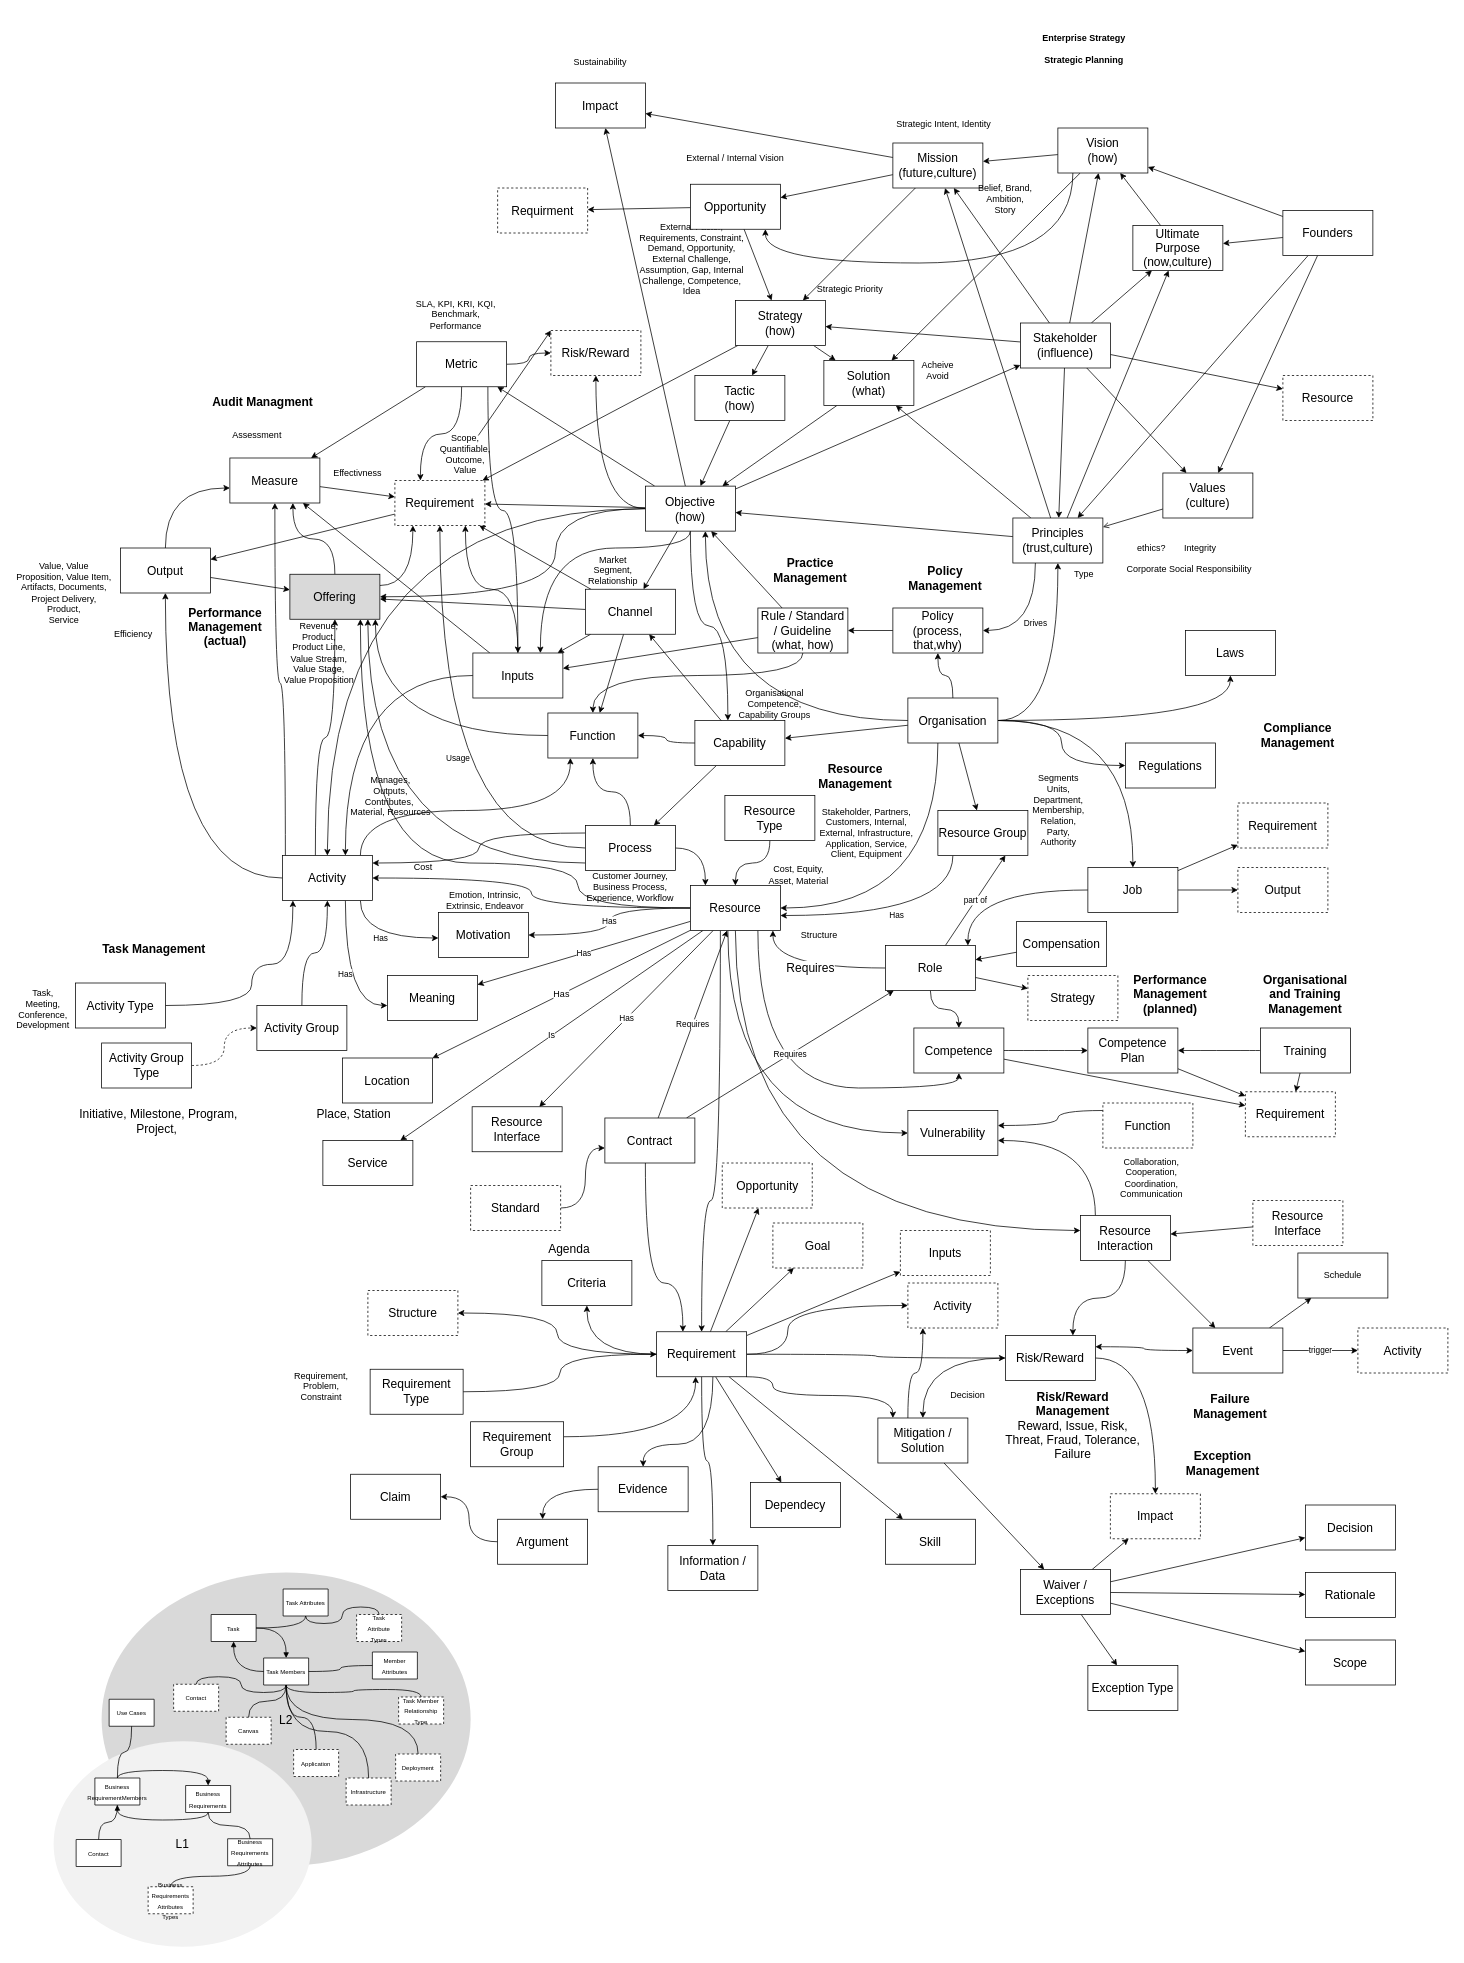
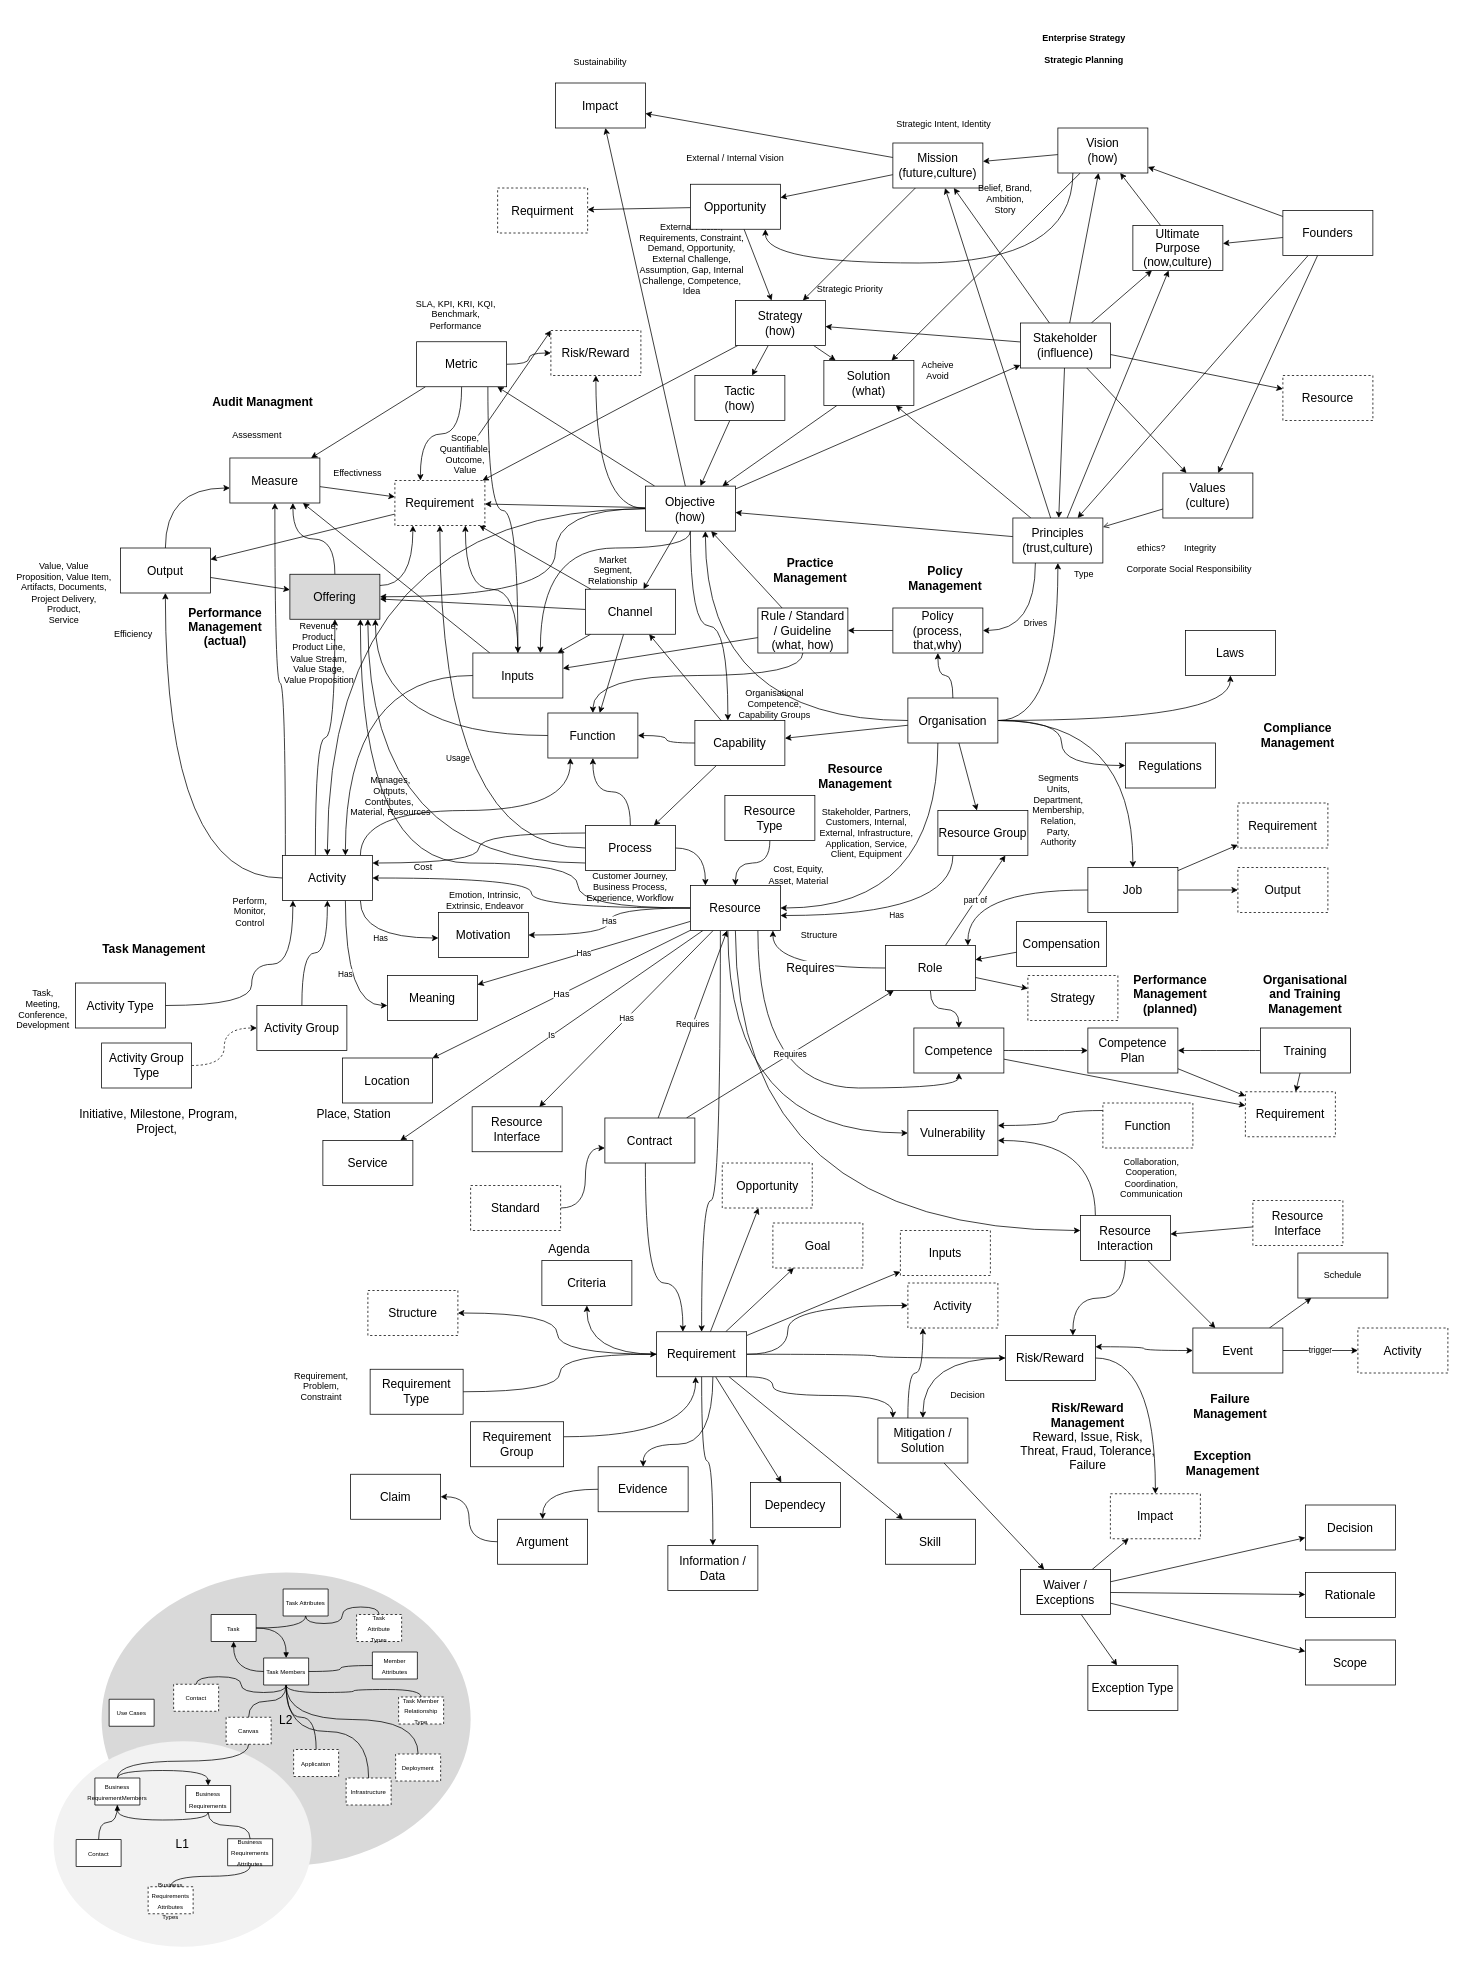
node "Perform, Monitor, Control": added
node "Risk/Reward Management Reward, Issue, Risk, Threat, Fraud, Tolerance, Failure": moved (1073, 1425) -> (1088, 1437)
edge "Use Cases" -- "Business RequirementMembers": now "Canvas" -- "Business RequirementMembers"
